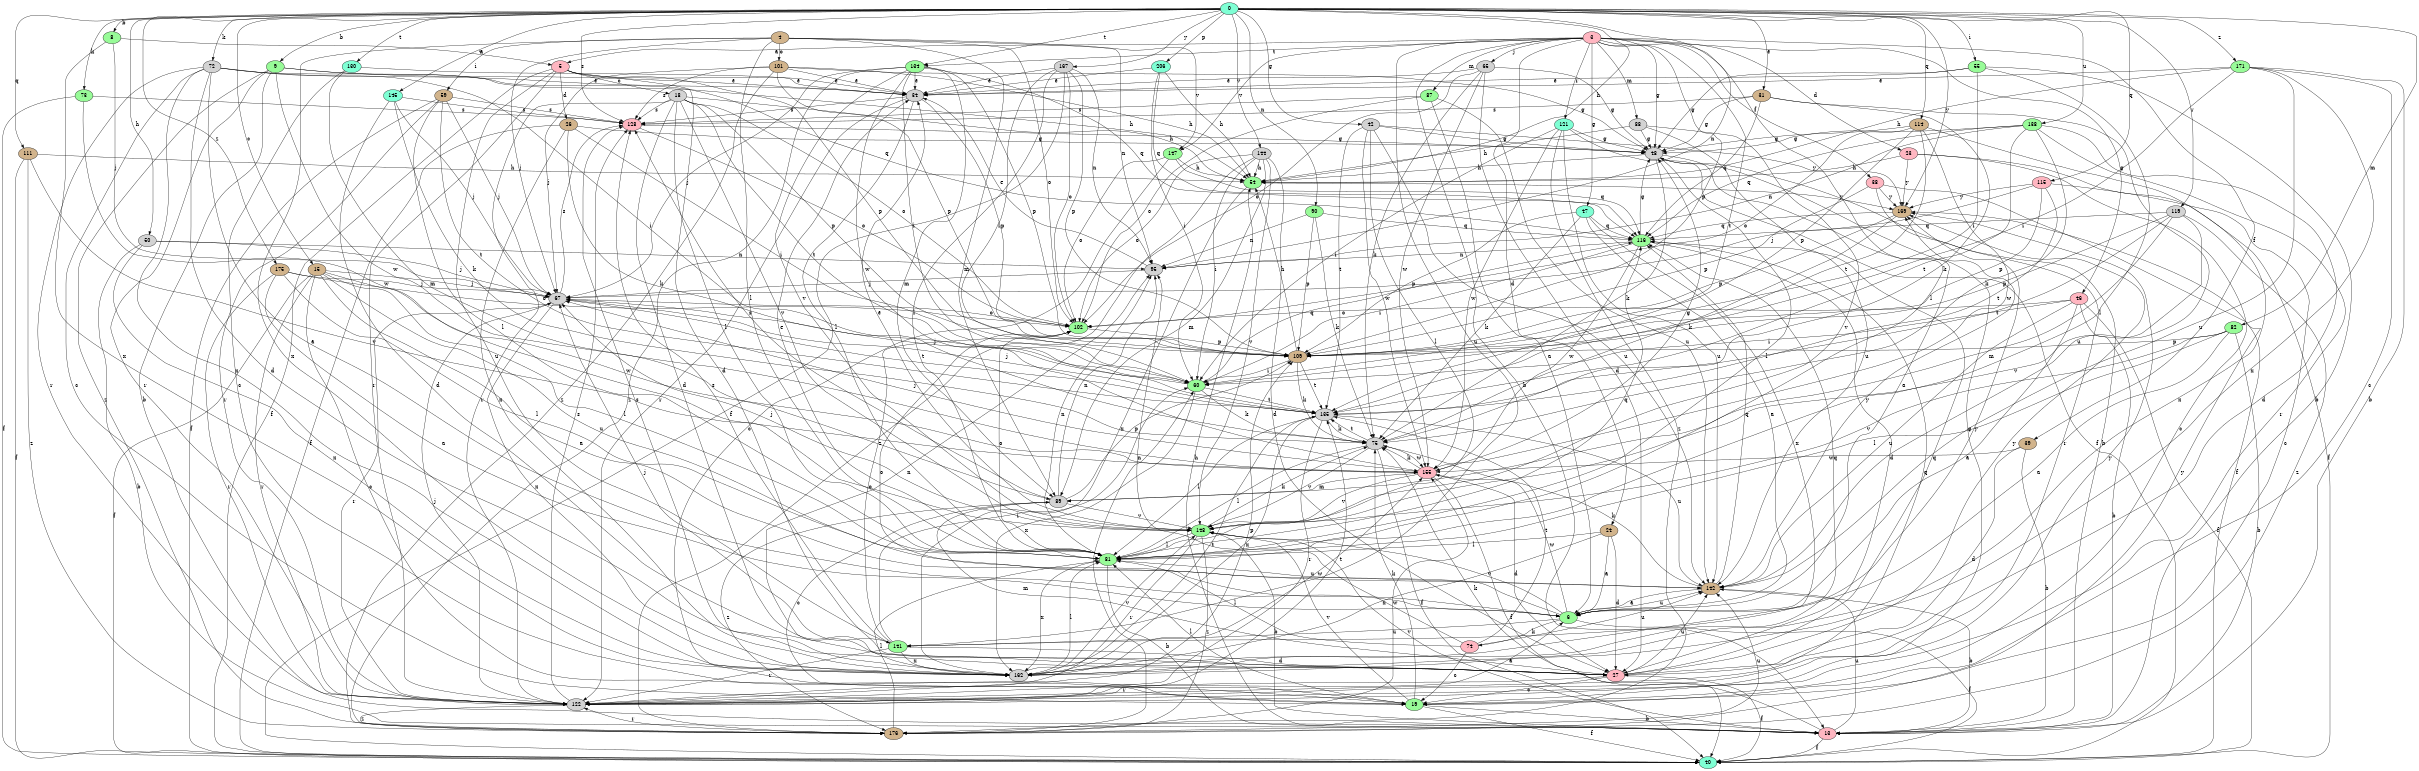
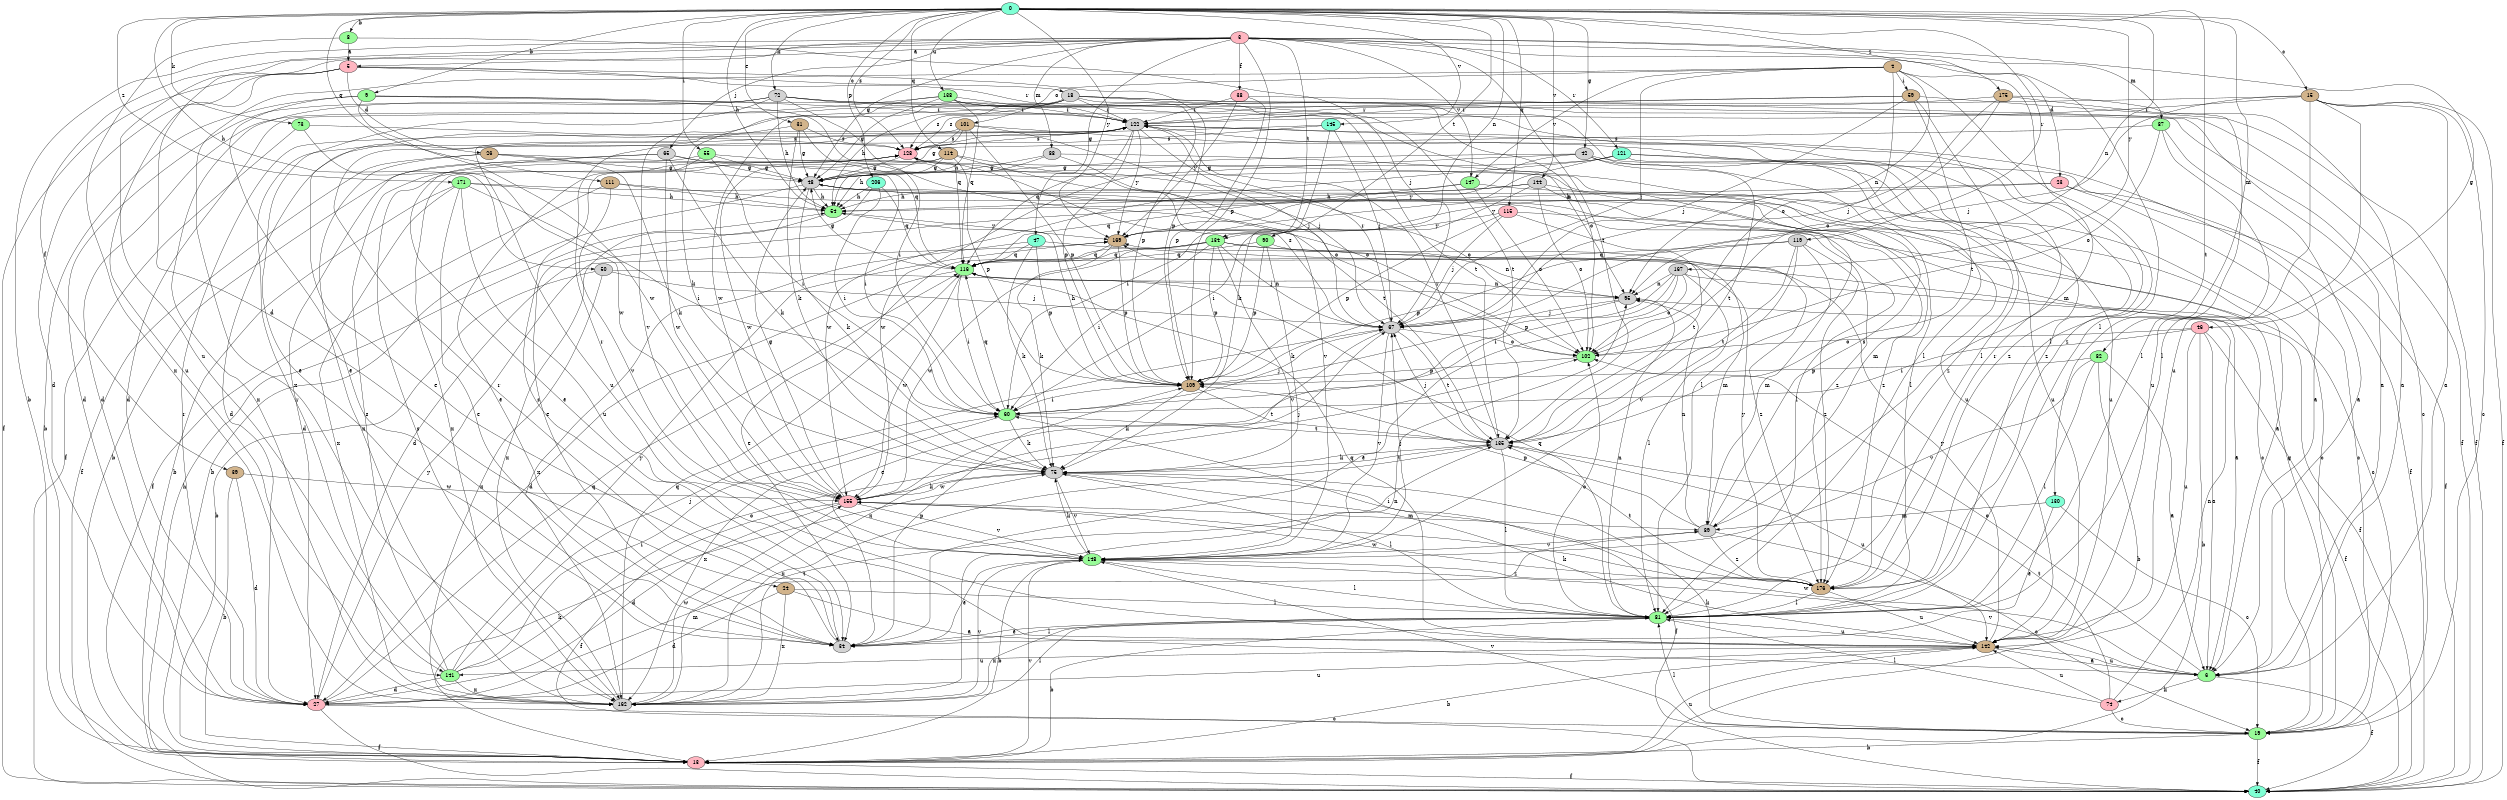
edge "5" -> "34": removed, label "e"
edge "144" -> "148": now "67" -> "148"
edge "6" -> "141": now "142" -> "141"
edge "122" -> "135": now "176" -> "135"
